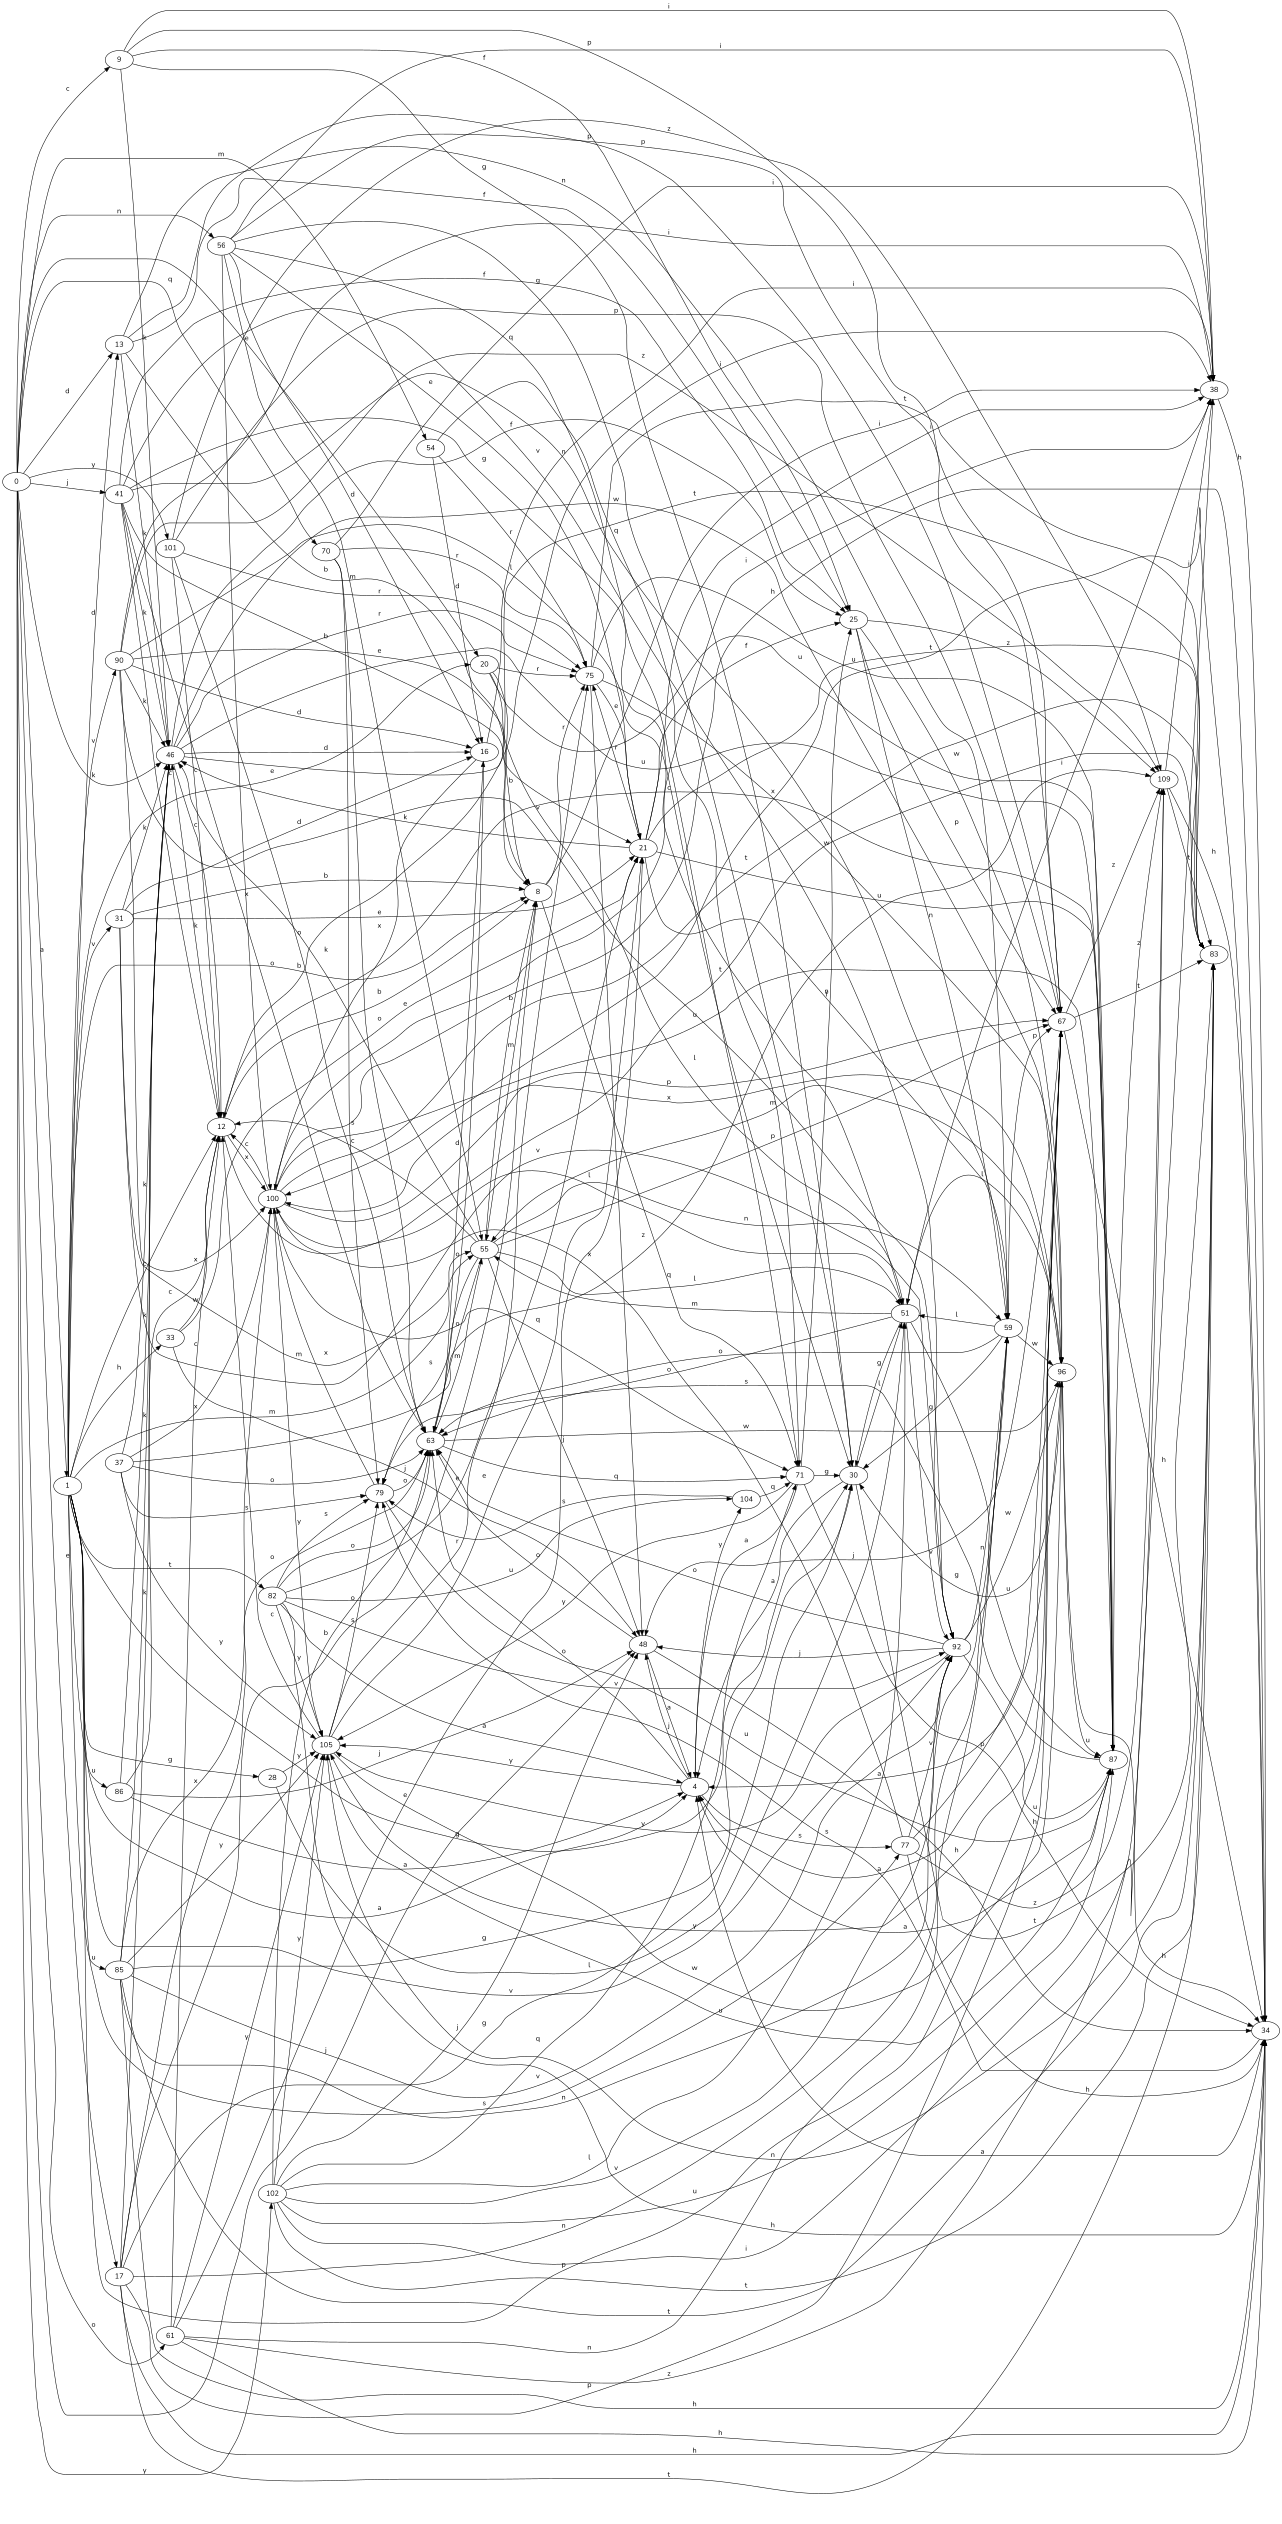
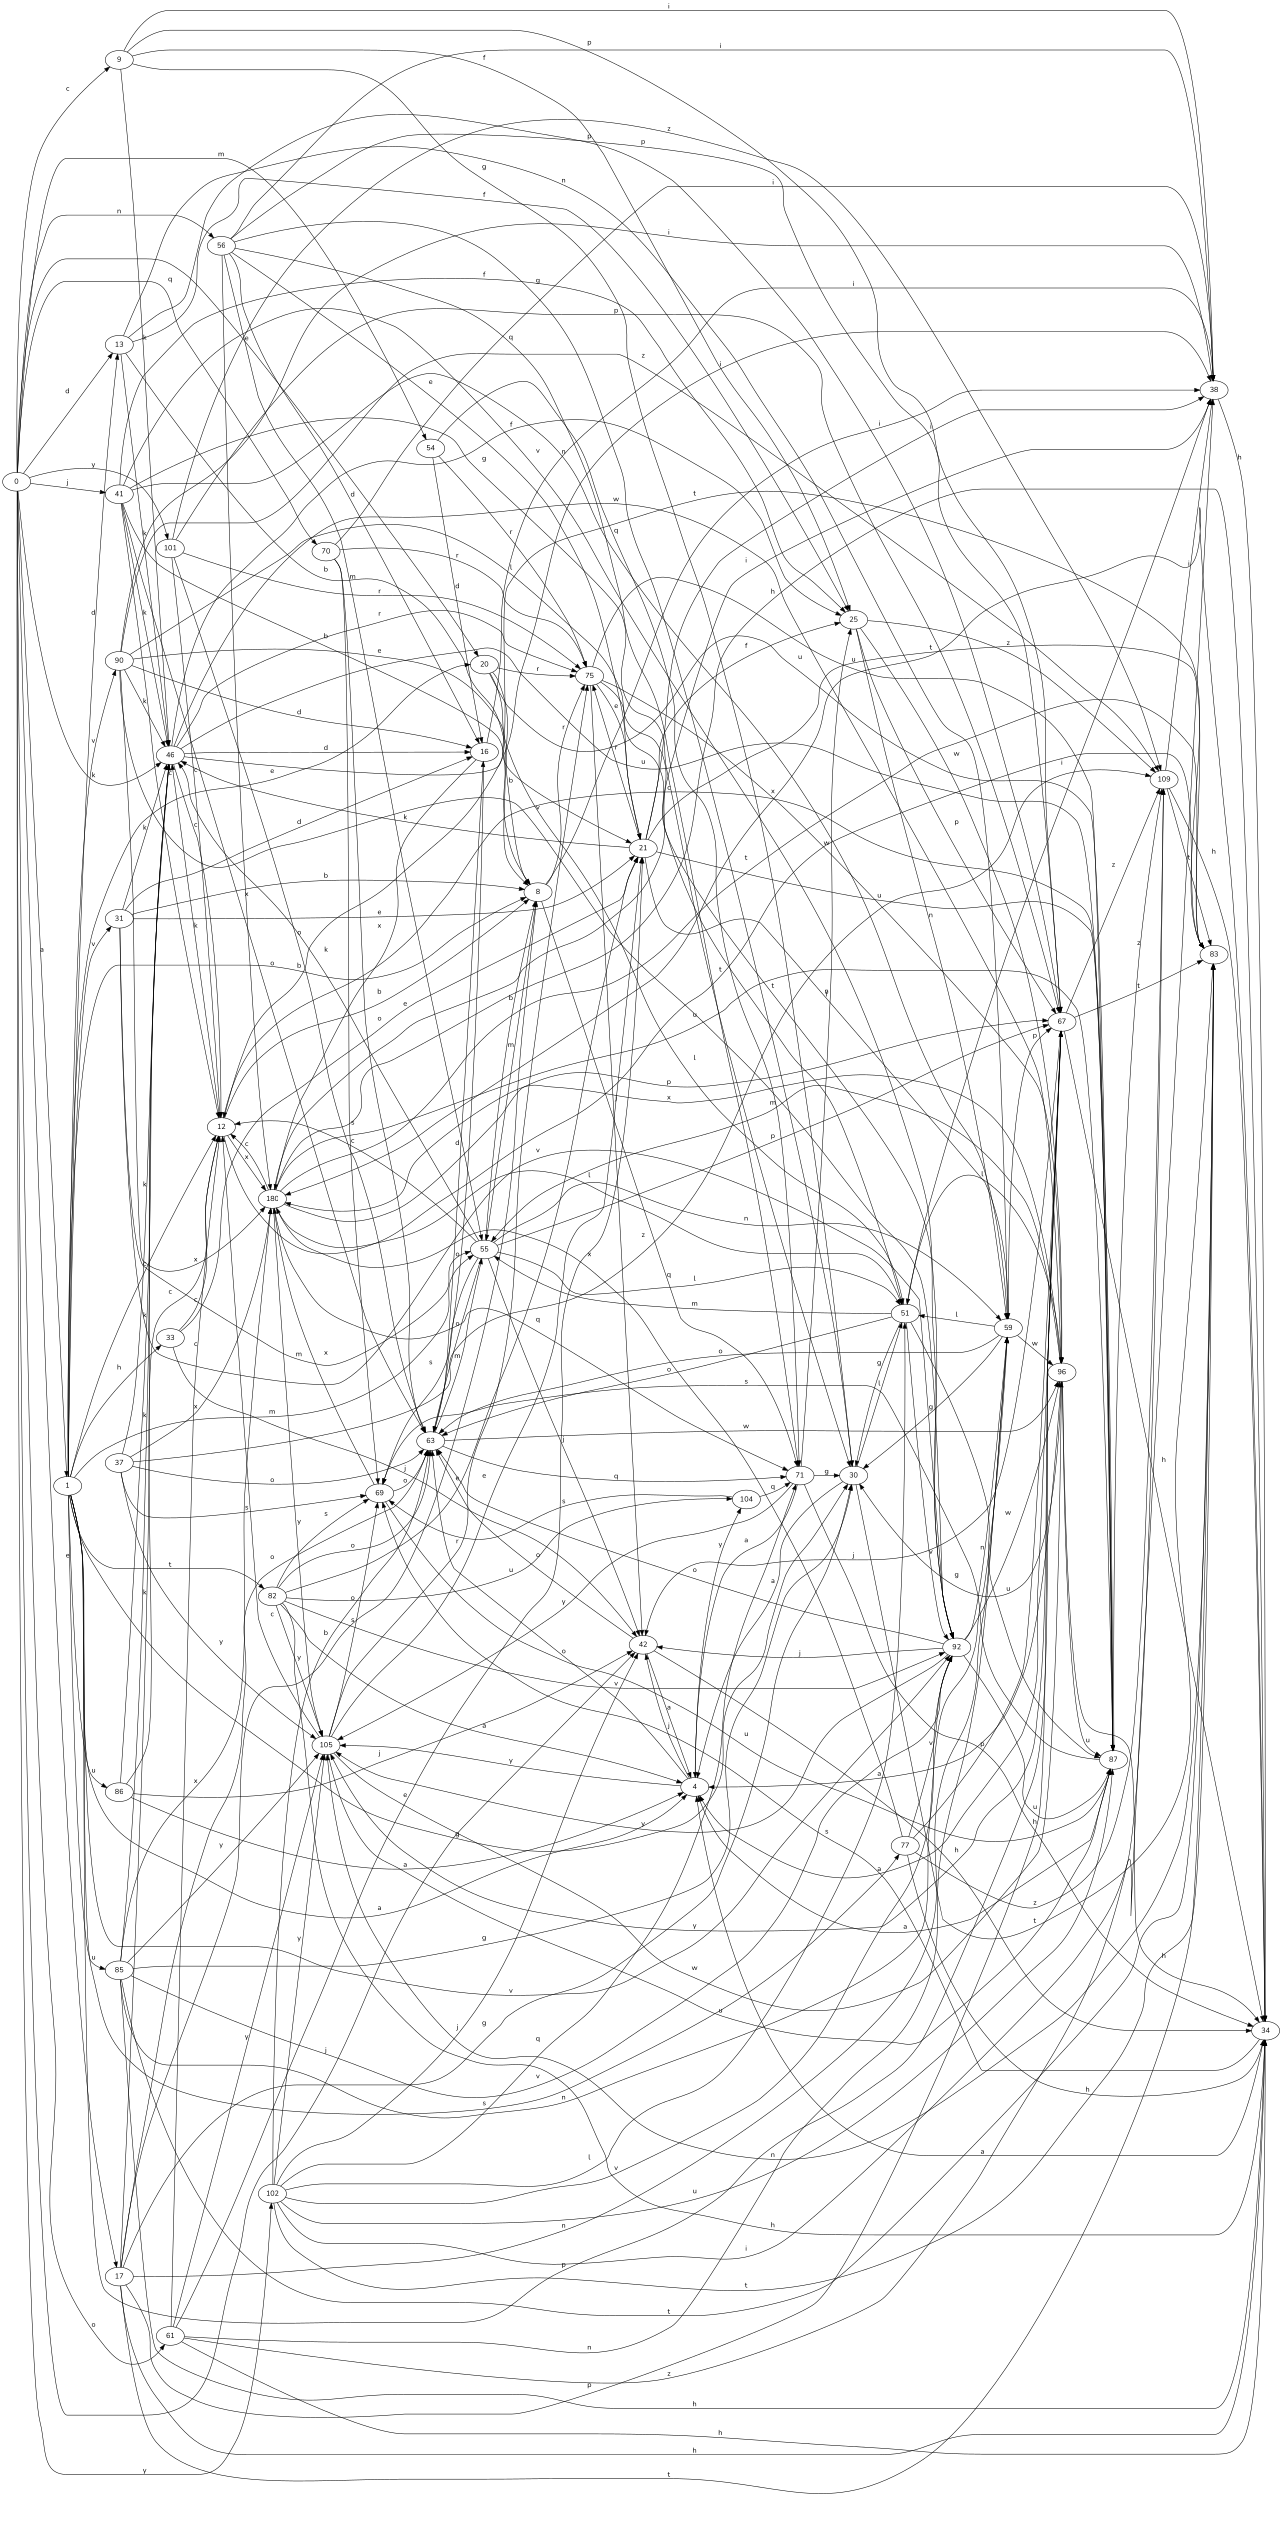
edge "75" -> "83": now "75" -> "92"
node "100": label "100" -> "180"
edge "33" -> "12": label "w" -> "c"
node "79": label "79" -> "69"
node "48": label "48" -> "42"
node "28": removed
edge "4" -> "77": removed, label "s"
